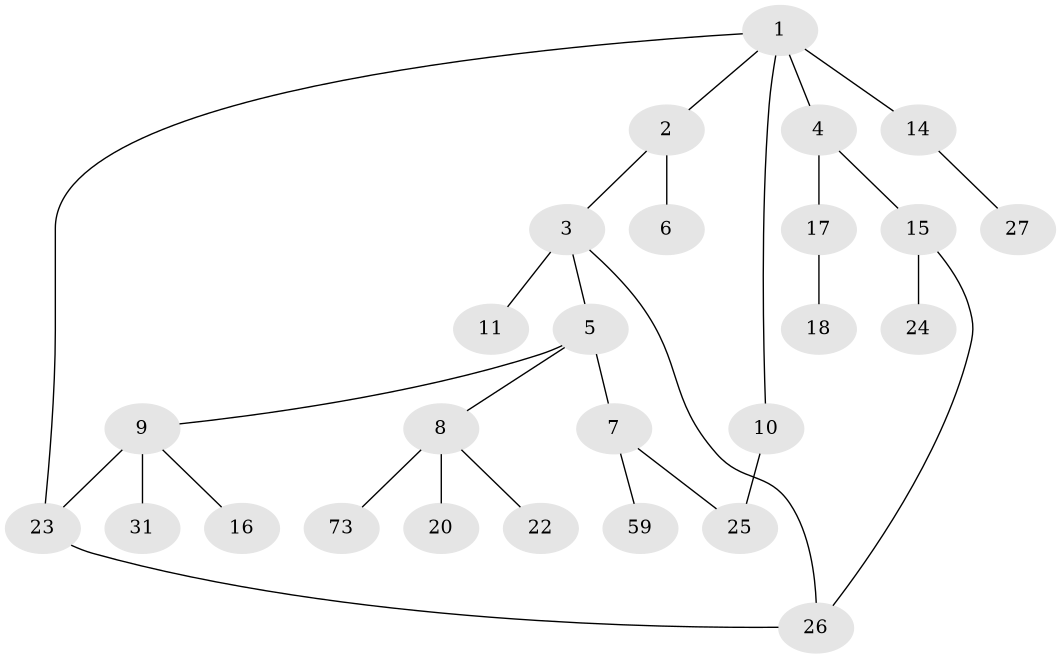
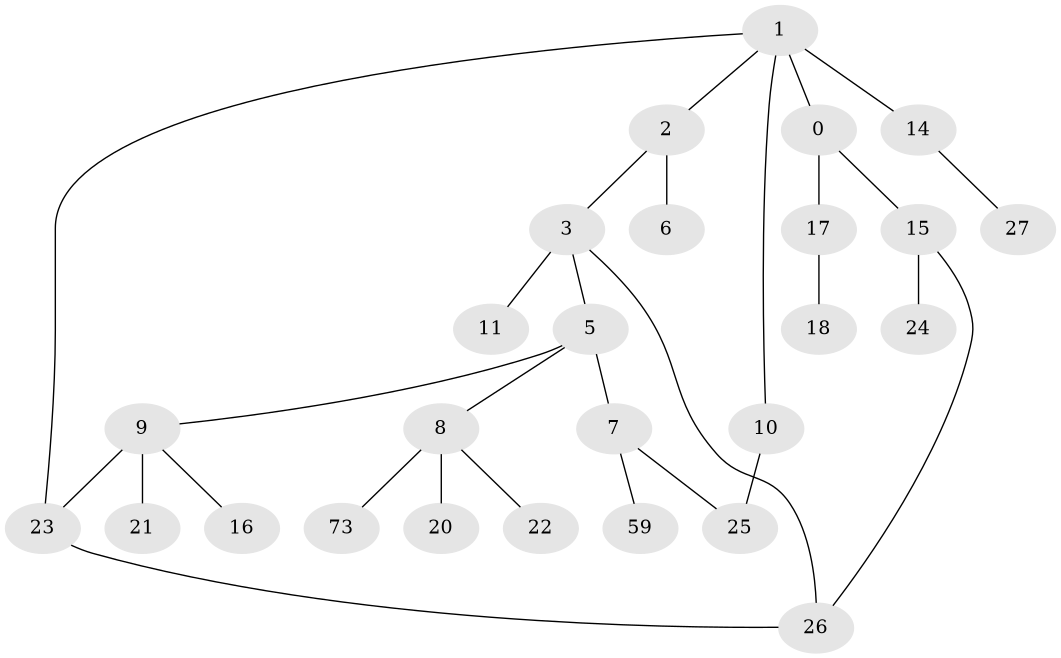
node "4": label "4" -> "0"
node "31": label "31" -> "21"
